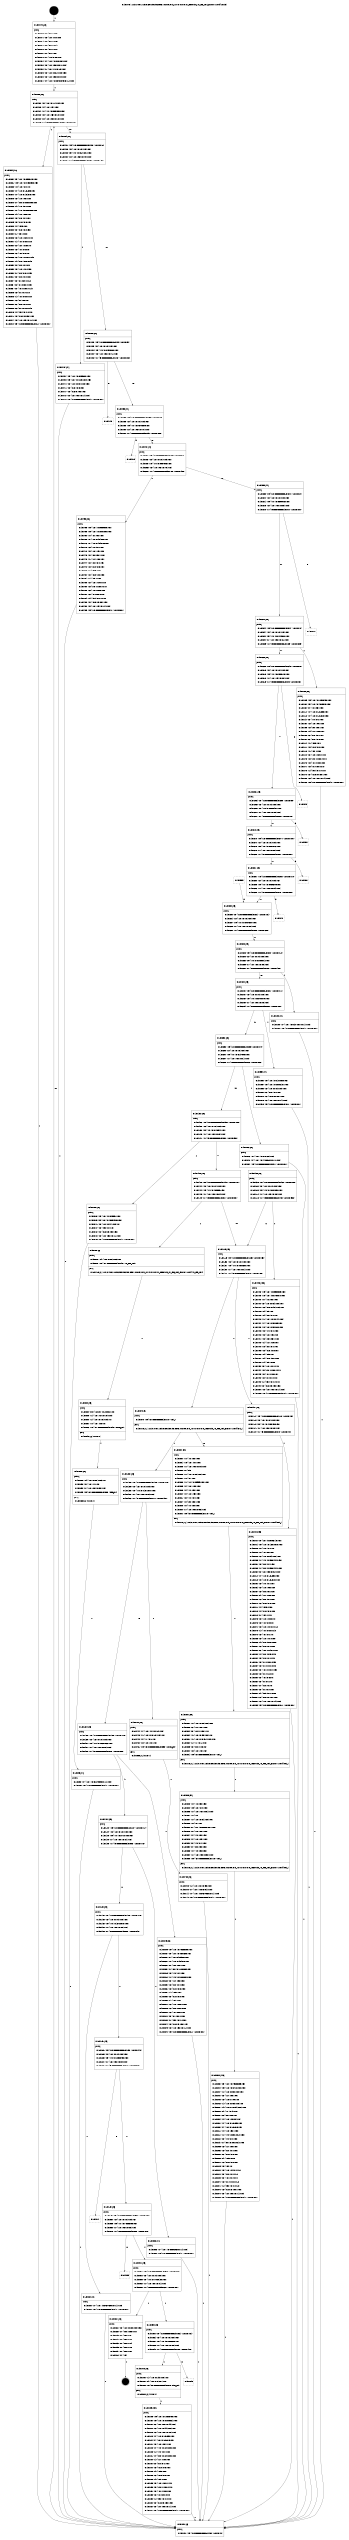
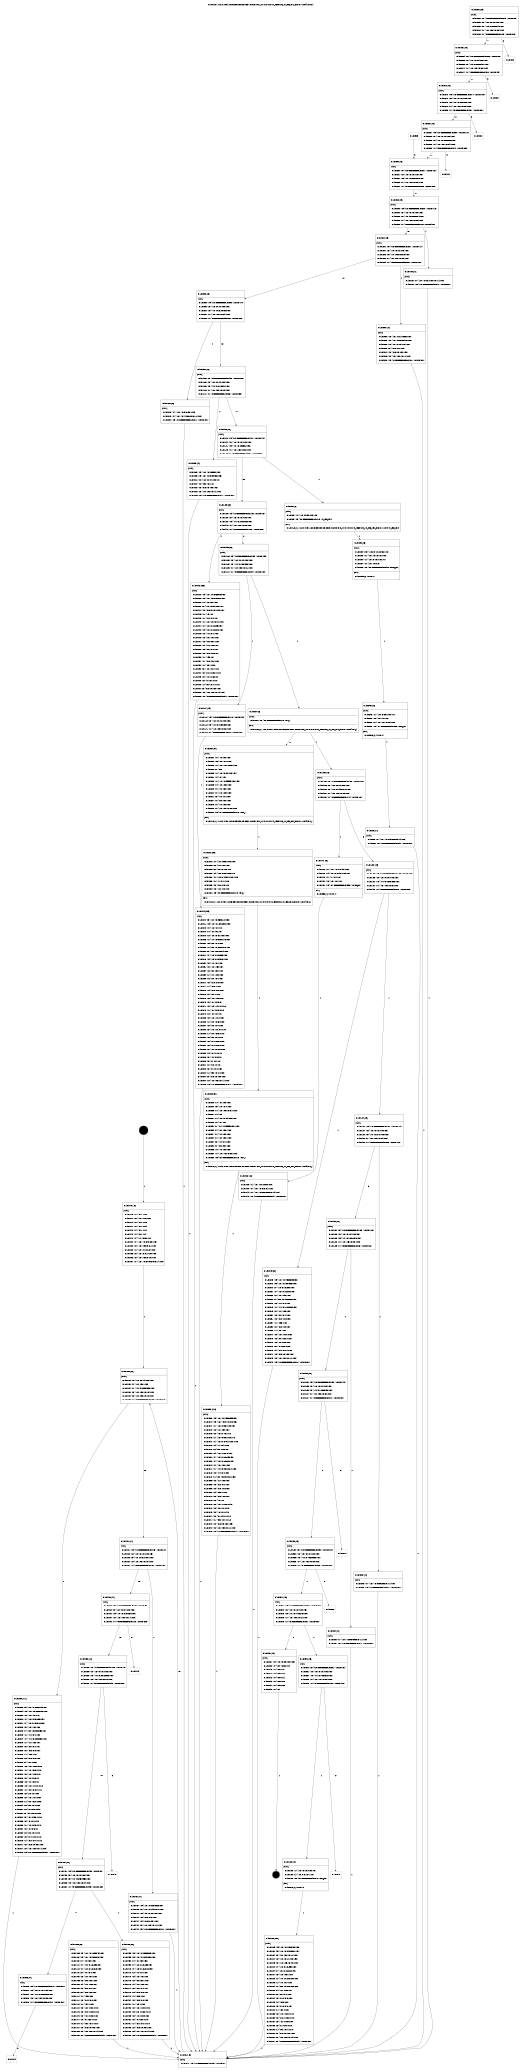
node "0x401322 [25]": removed
edge "0x40141c [25]" -> "0x40144e [25]": now "0x40141c [25]" -> "0x401435 [25]"
